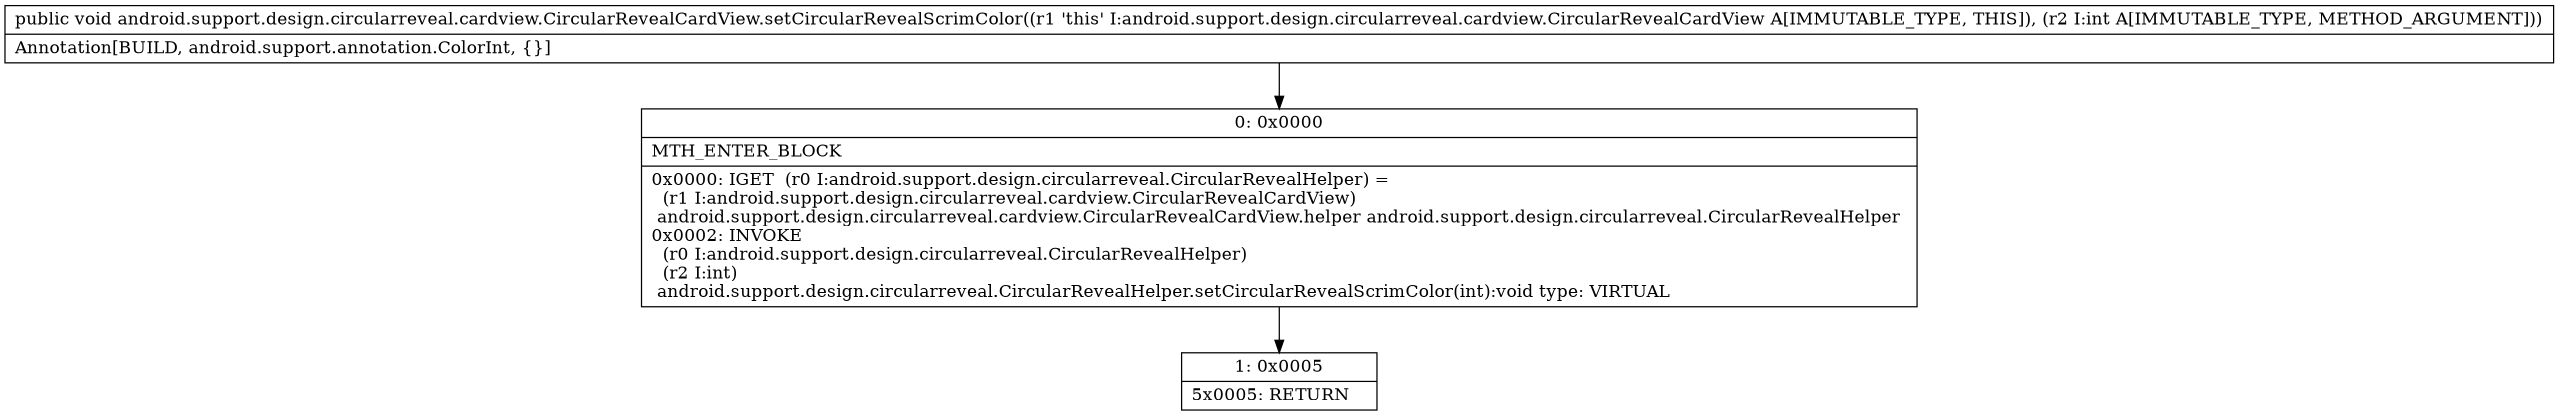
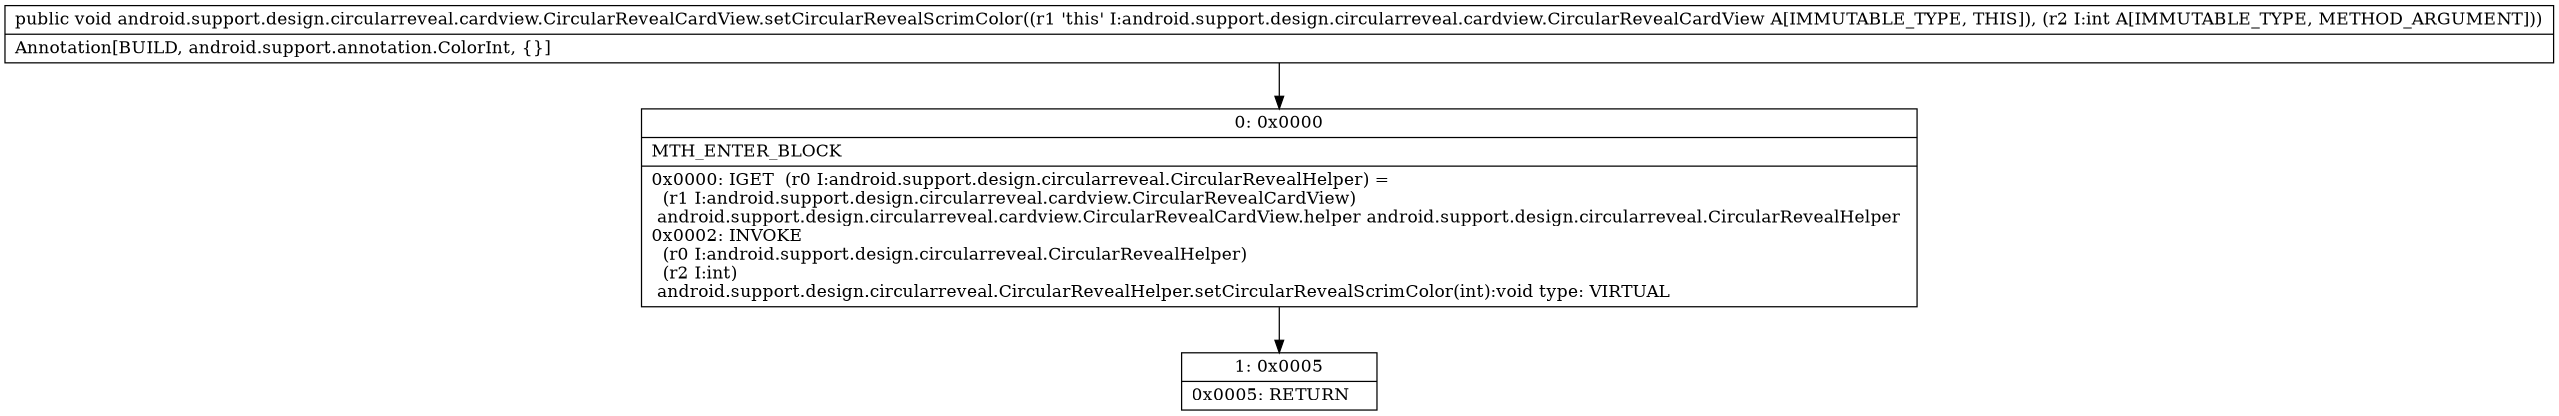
node "1: 0x0005": text "5x0005: RETURN" -> "0x0005: RETURN"
